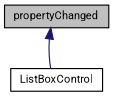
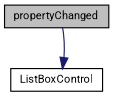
edge "ListBoxControl" -> "propertyChanged": reversed
